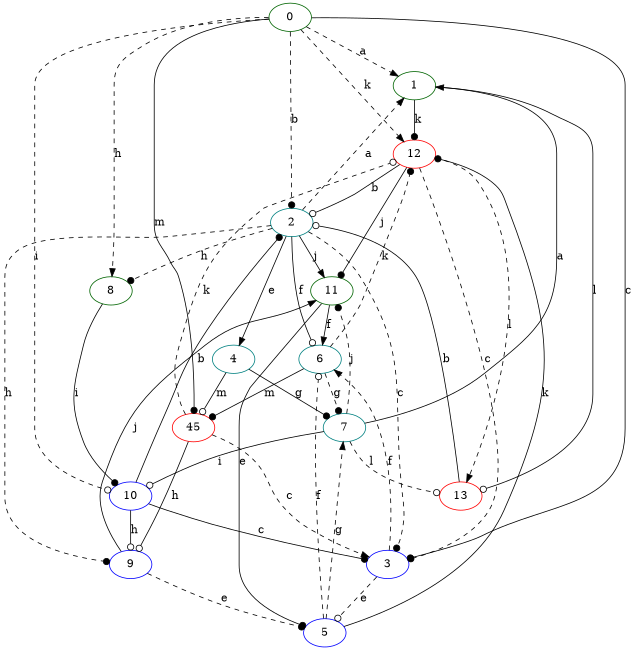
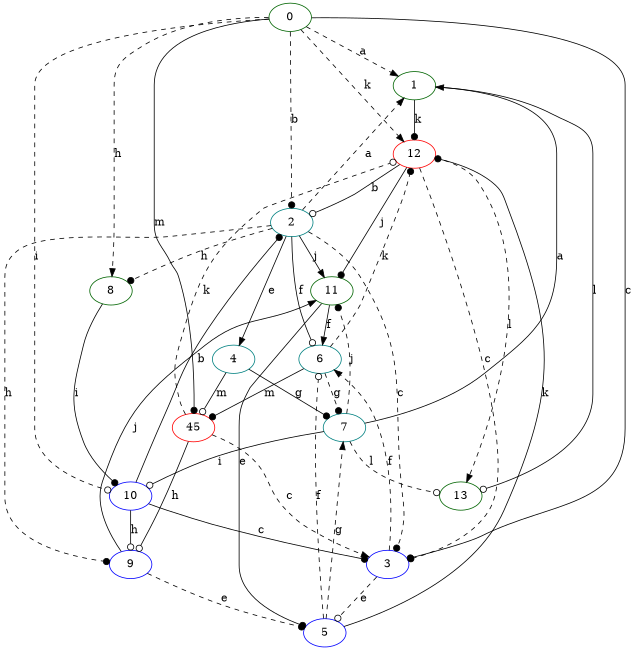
edge "13" -> "2": removed, label "b"
node "13": color red -> darkgreen
